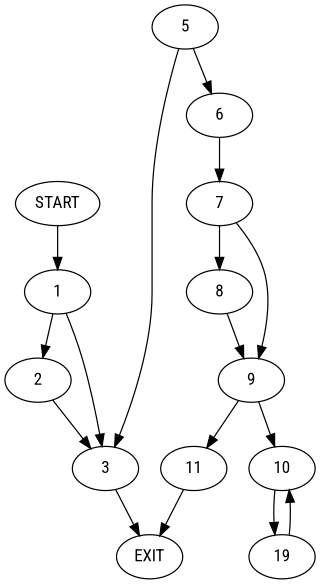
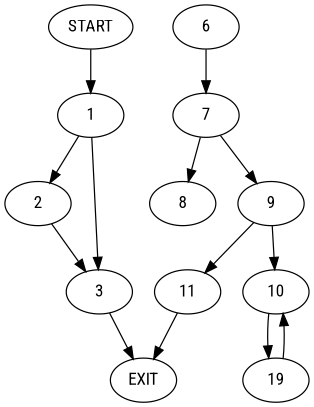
node "5": removed
edge "8" -> "9": removed
